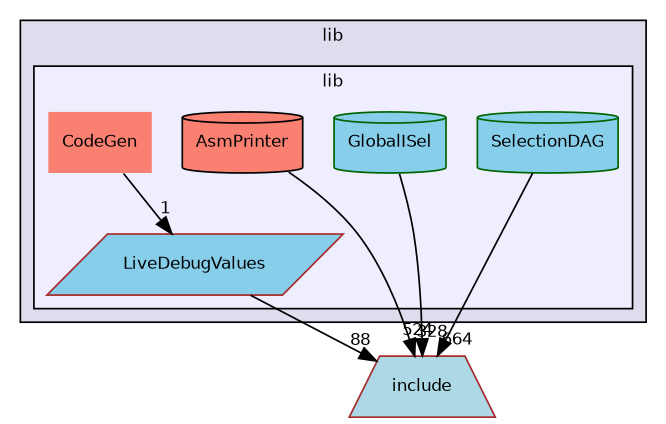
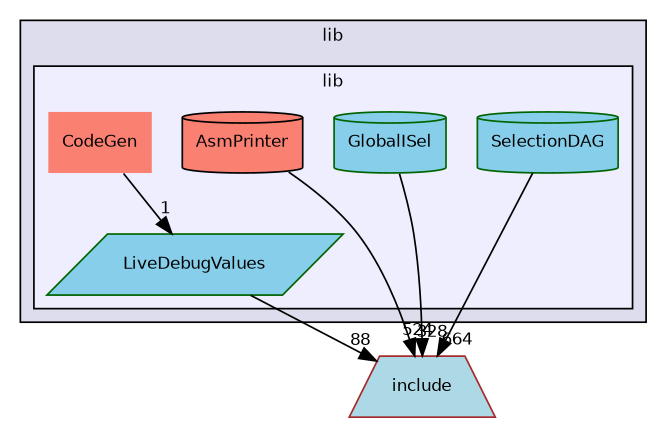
node "LiveDebugValues": color brown -> darkgreen
